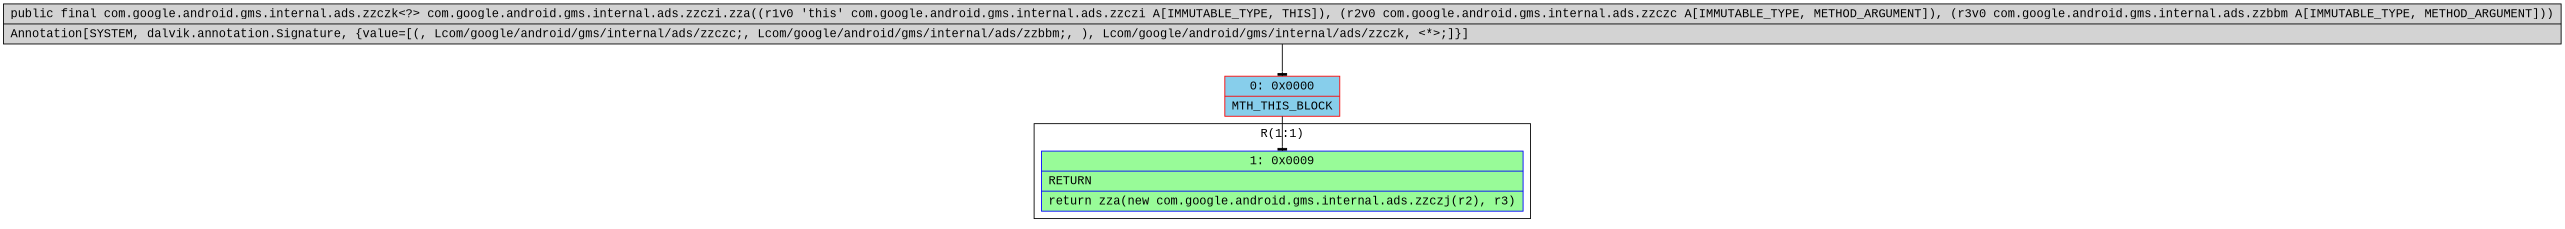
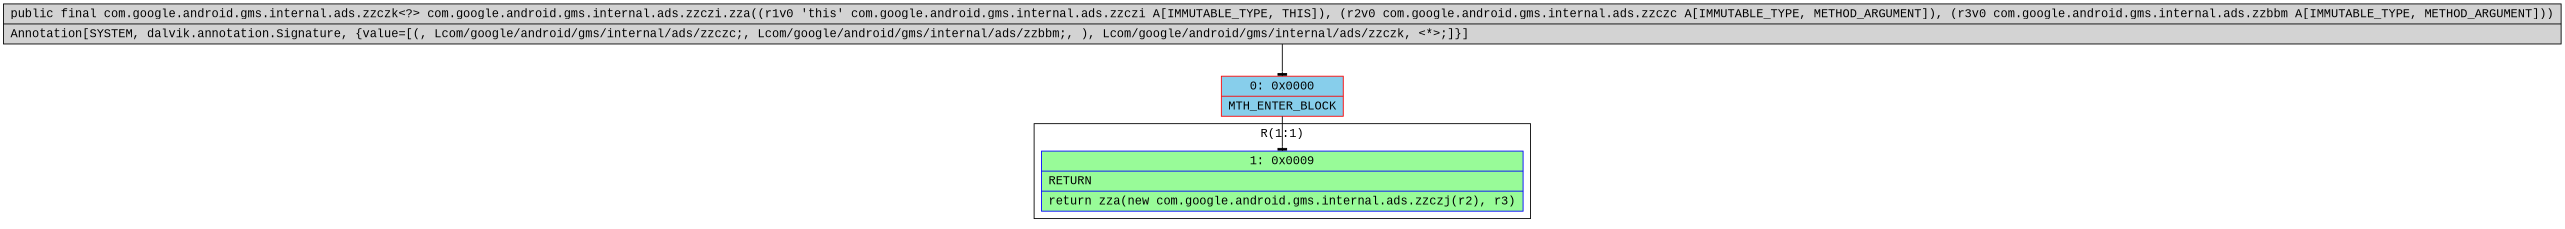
node "0: 0x0000": text "MTH_THIS_BLOCK" -> "MTH_ENTER_BLOCK"
